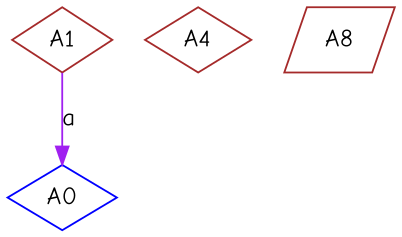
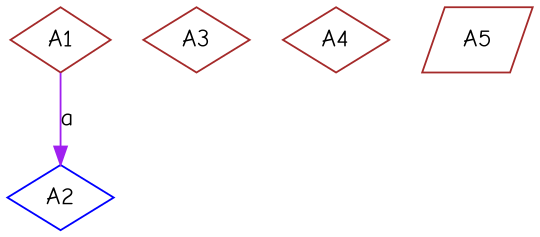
node "A3": added
node "A8": label "A8" -> "A5"
node "A0": label "A0" -> "A2"
